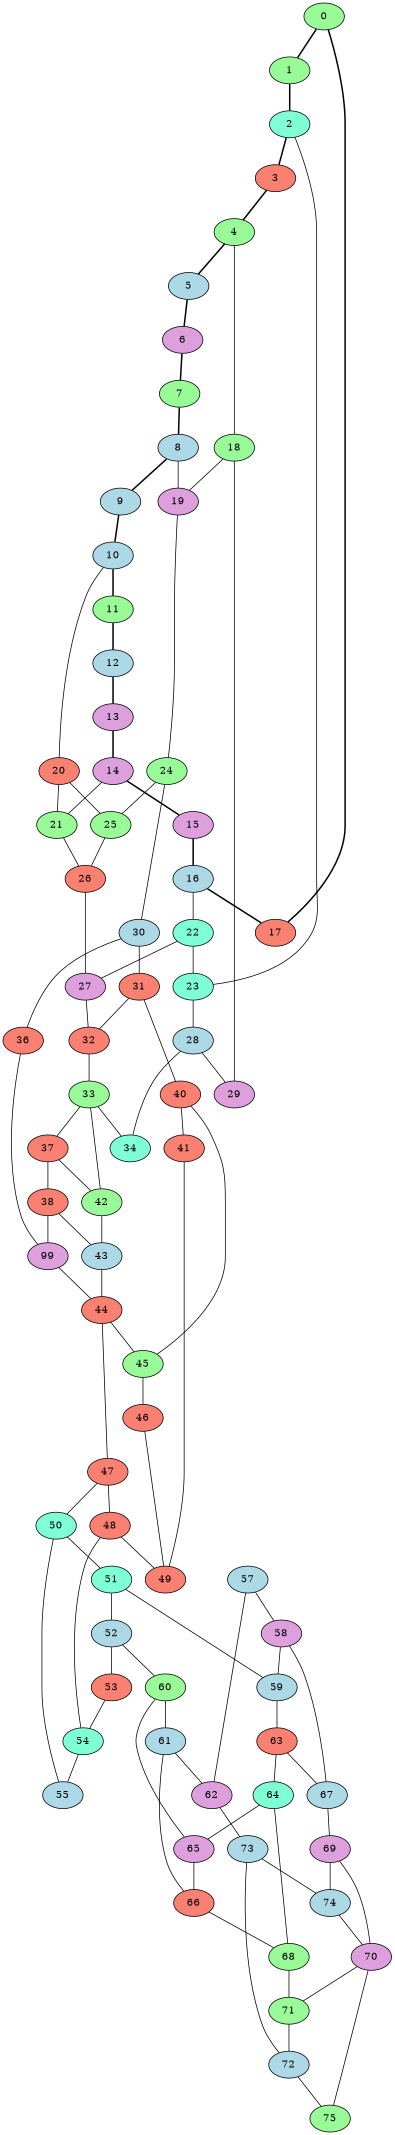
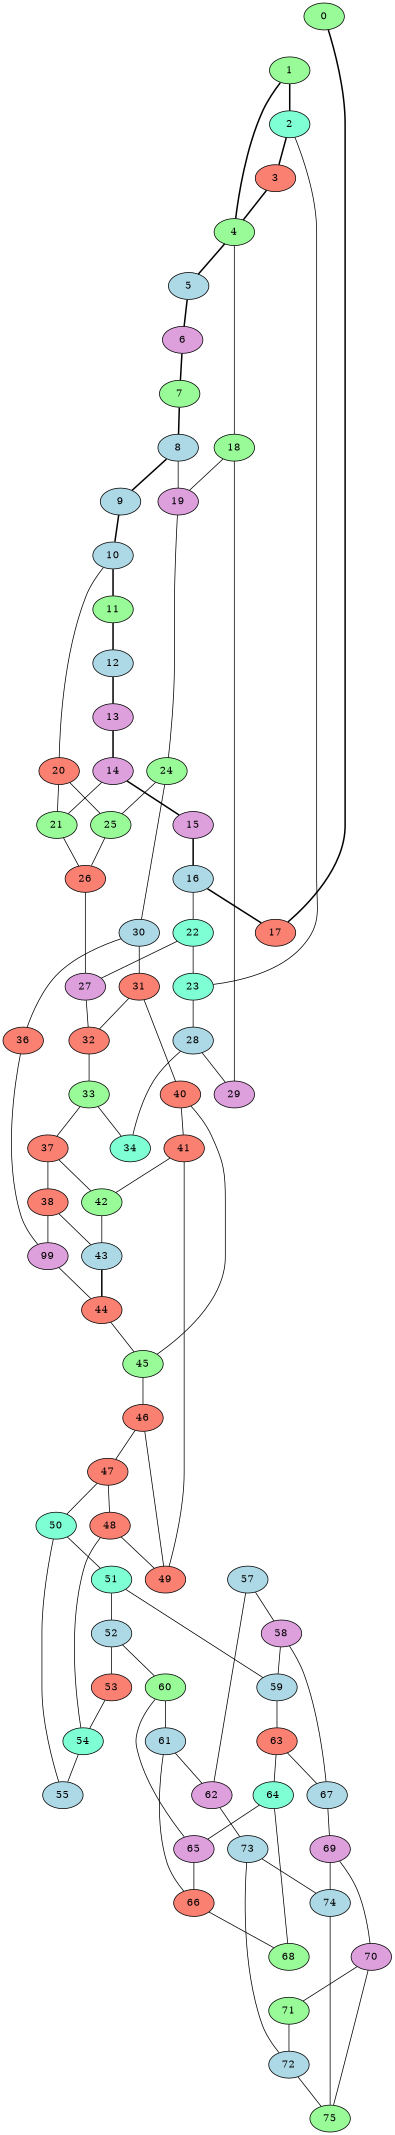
edge "0" -- "1": now "4" -- "1"
edge "33" -- "42": now "41" -- "42"
edge "43" -- "44": style solid -> bold
edge "44" -- "47": now "46" -- "47"
edge "74" -- "70": now "74" -- "75"
edge "68" -- "71": removed
